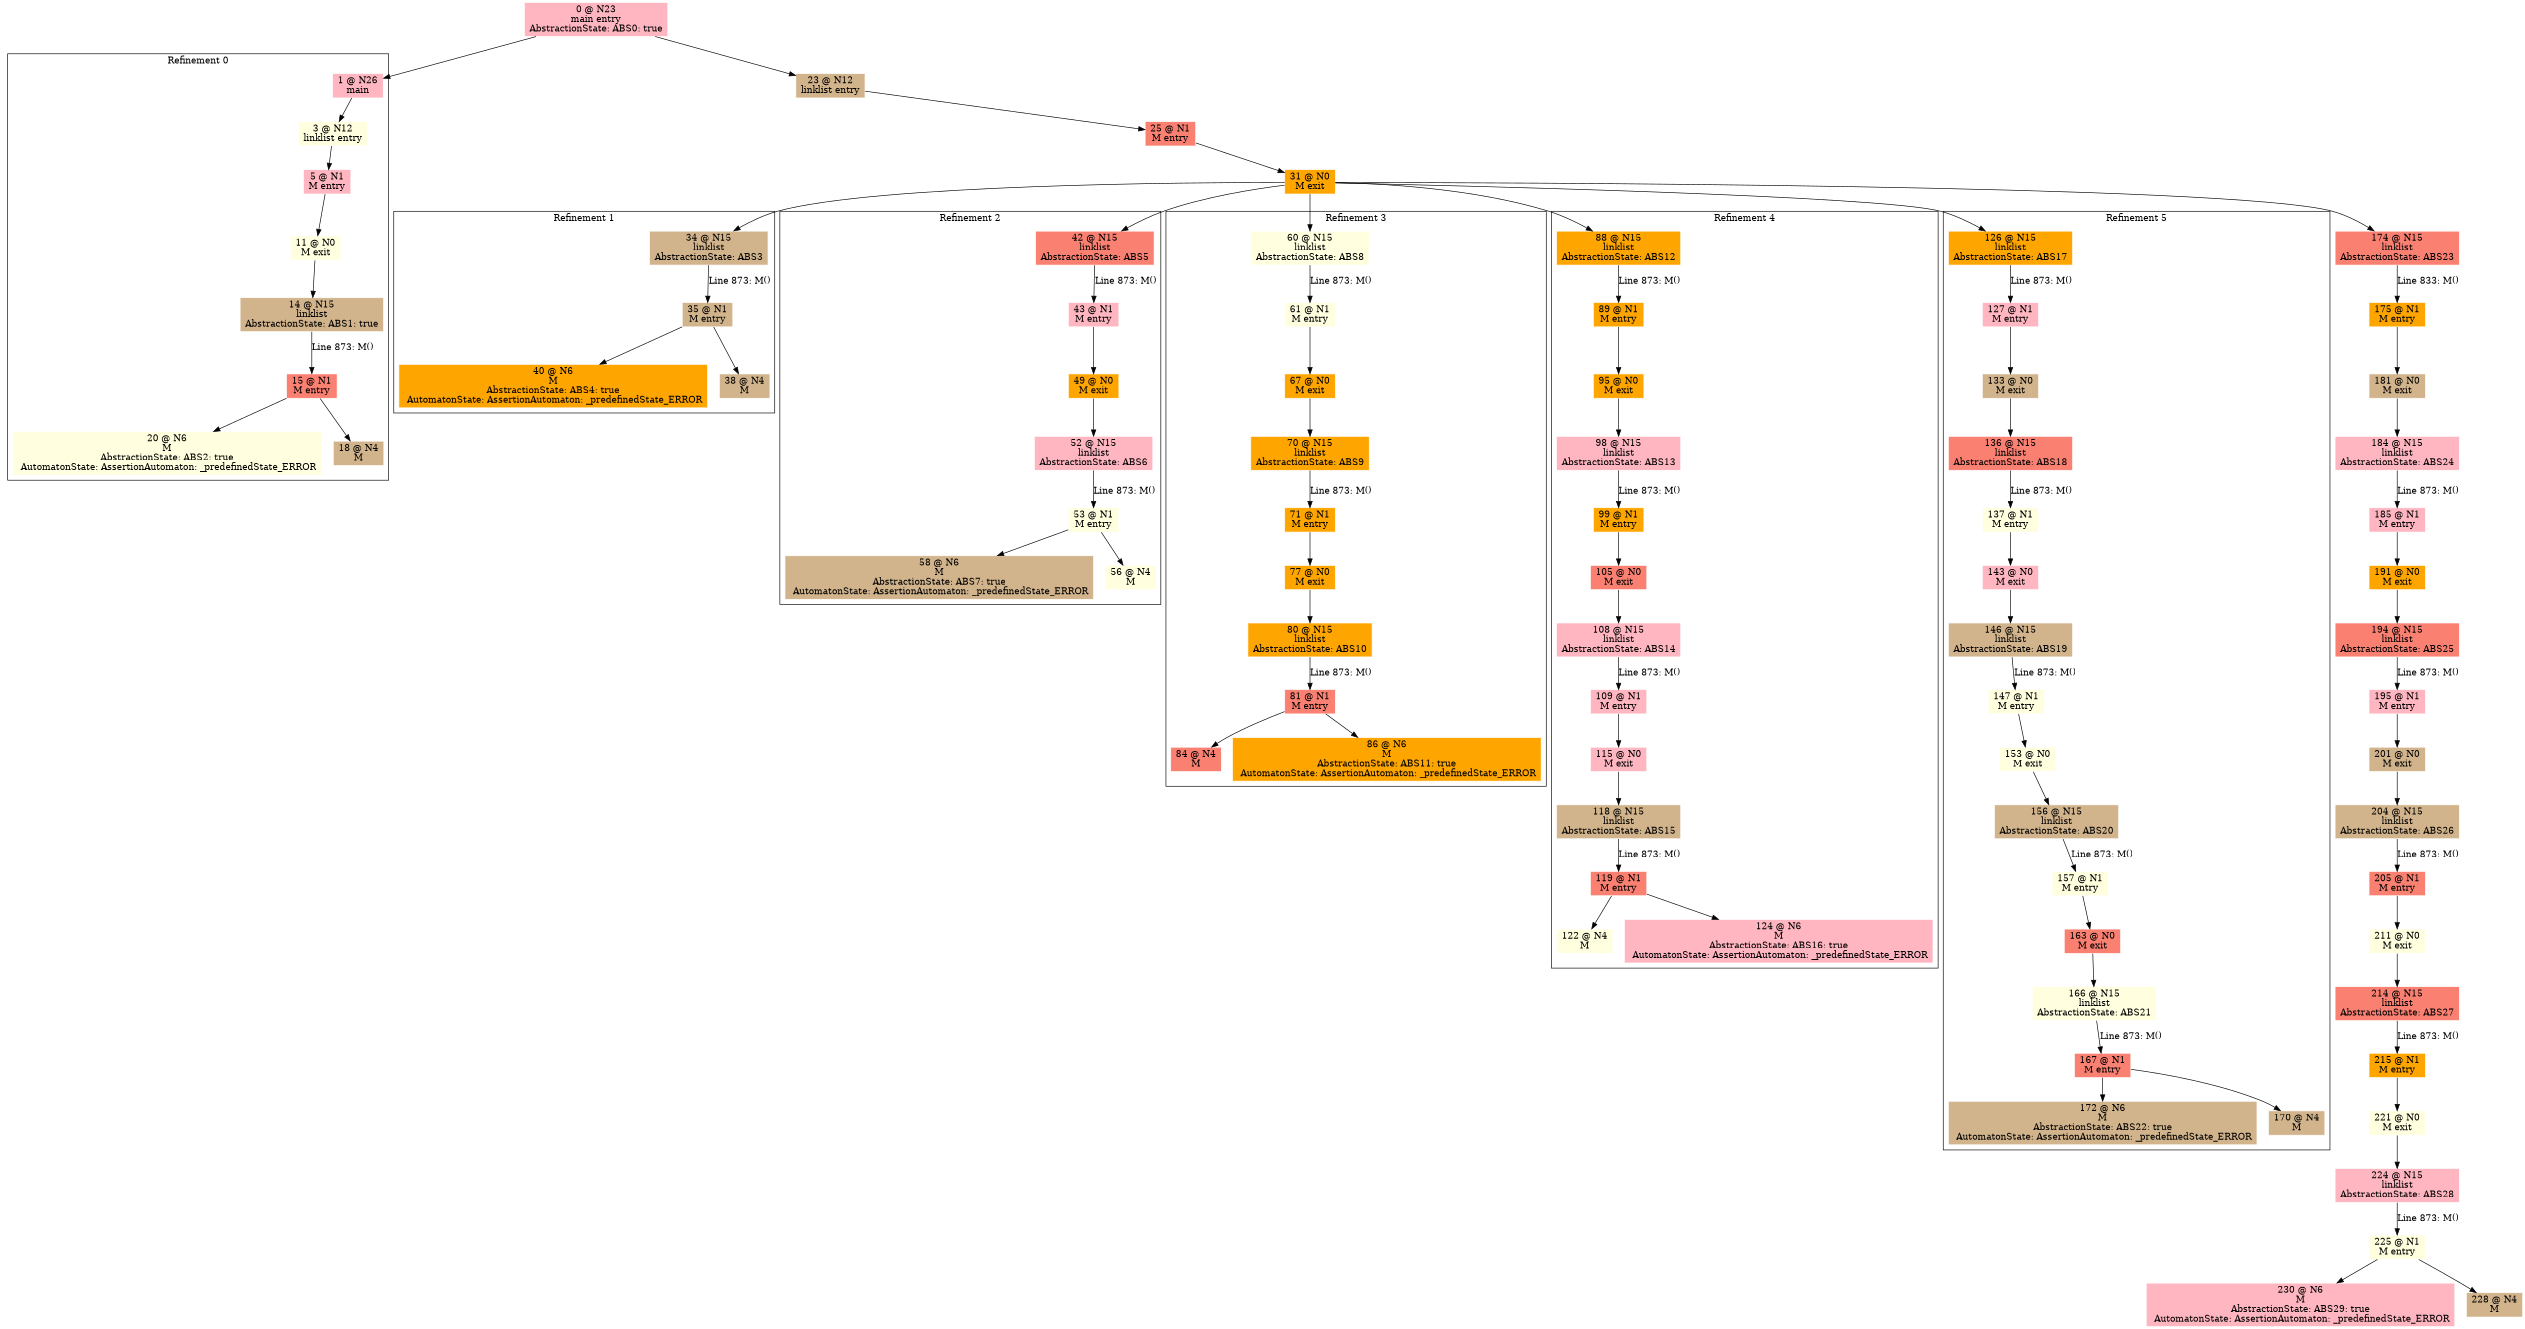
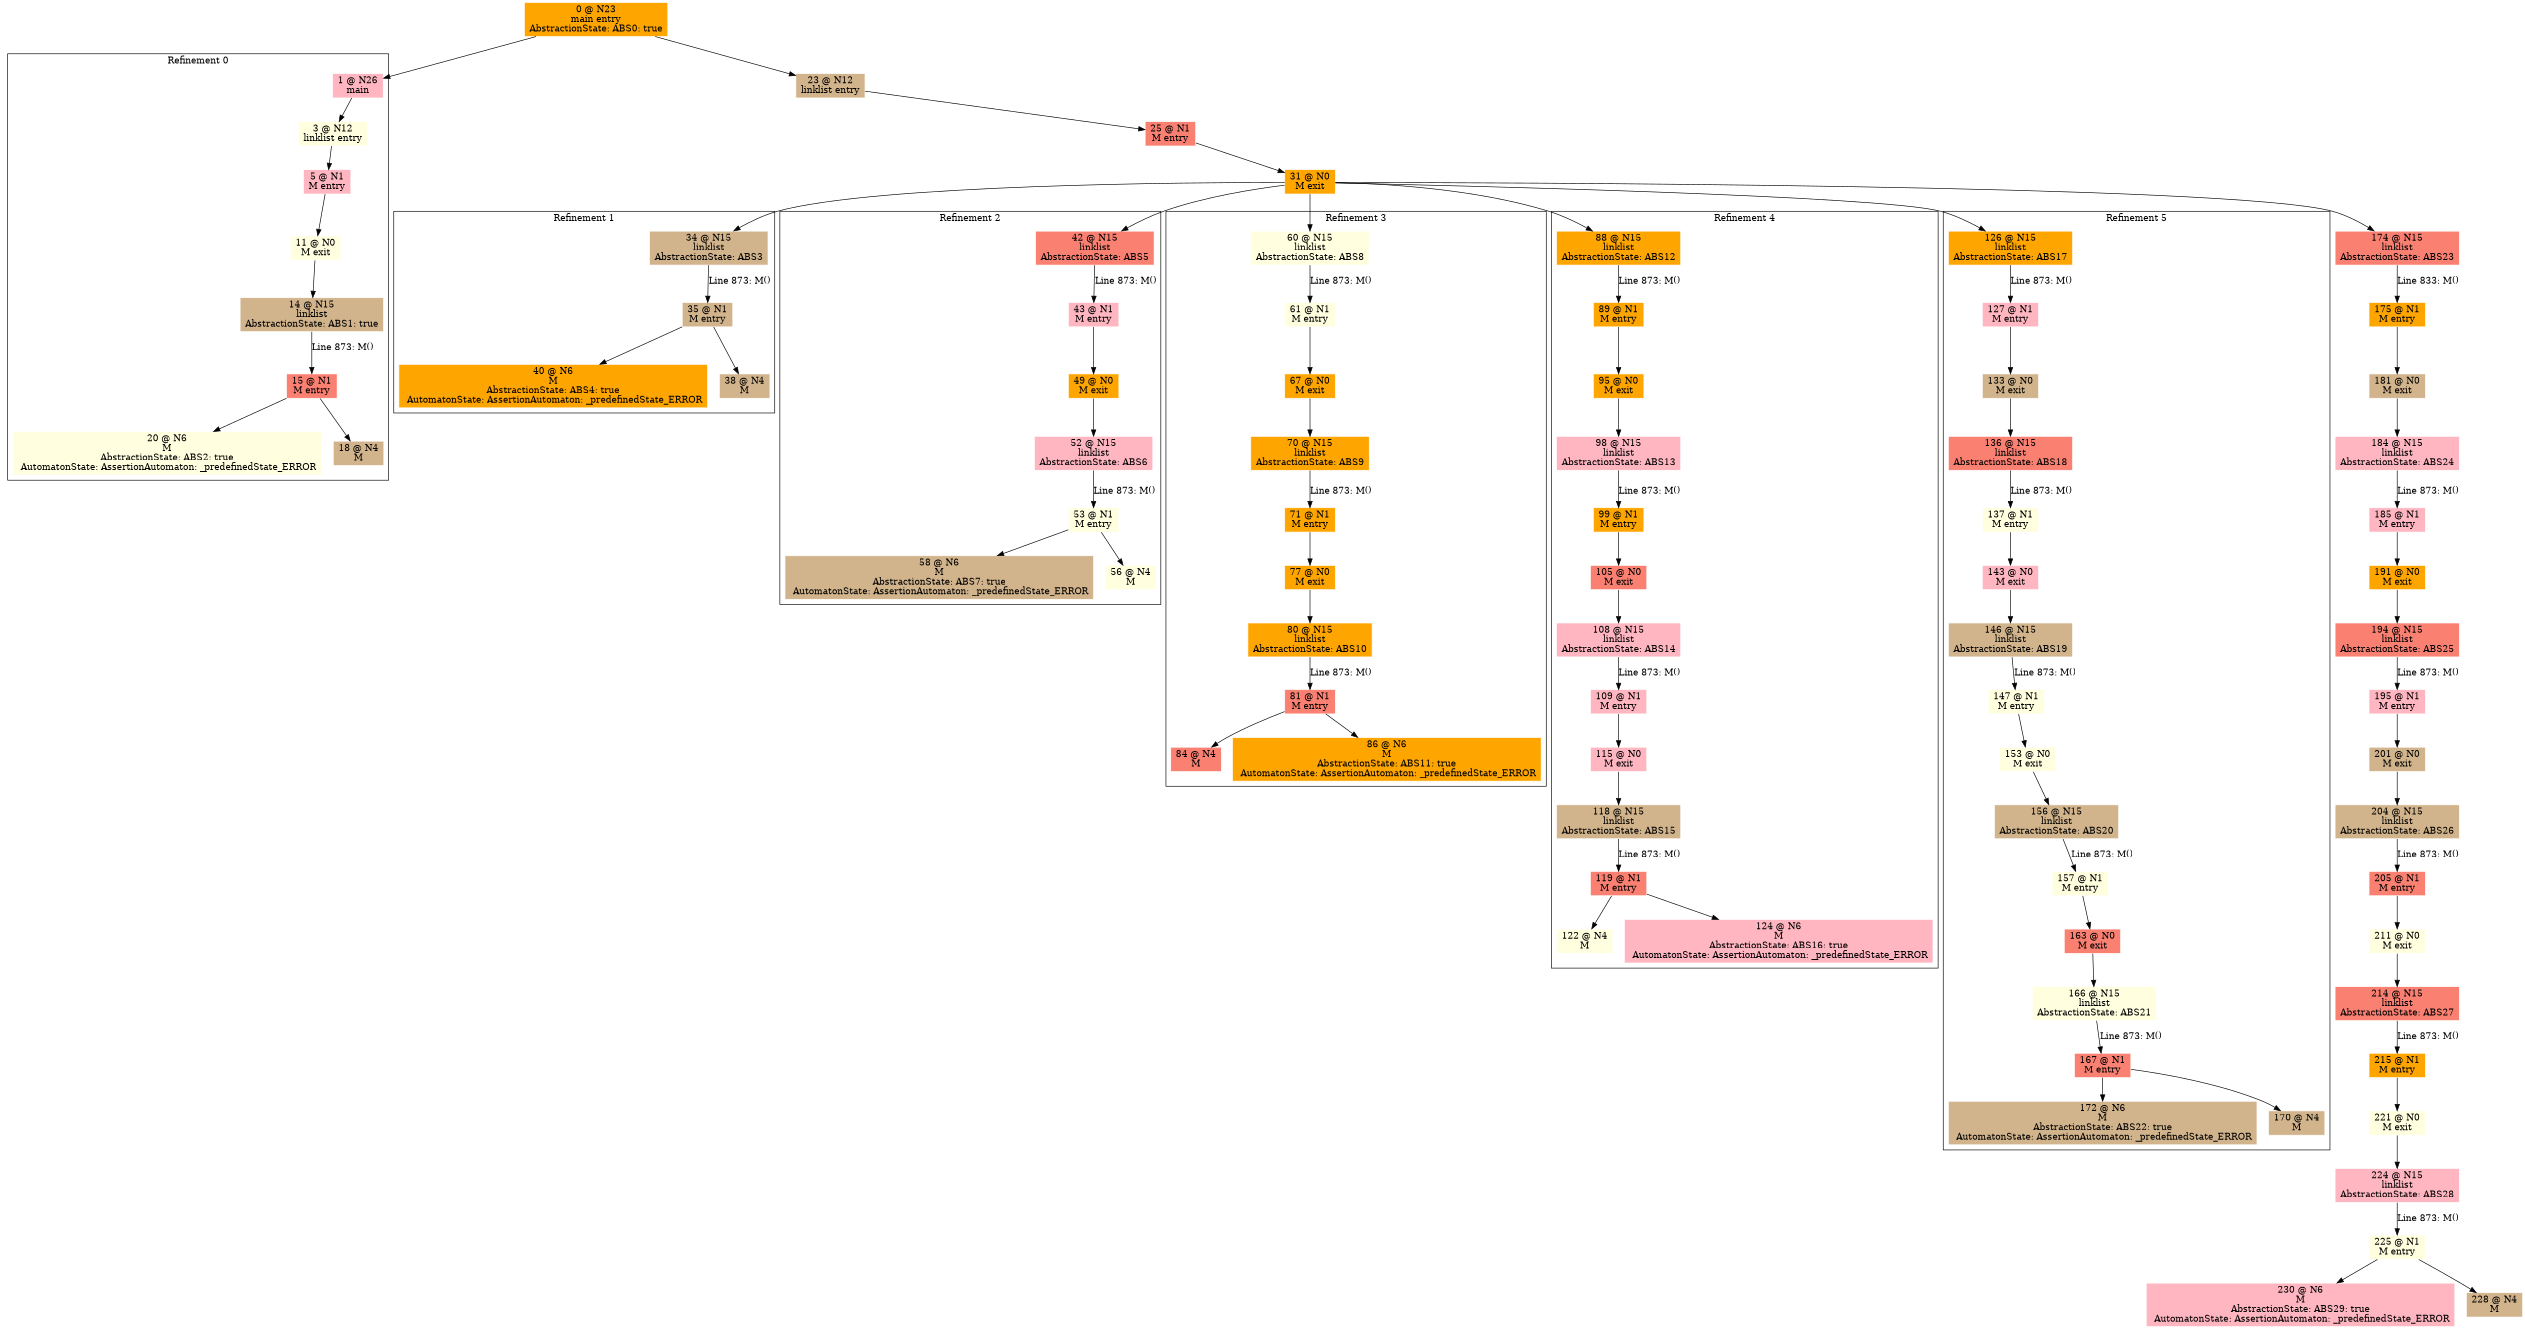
node "0 @ N23 main entry AbstractionState: ABS0: true": fillcolor lightpink -> orange
